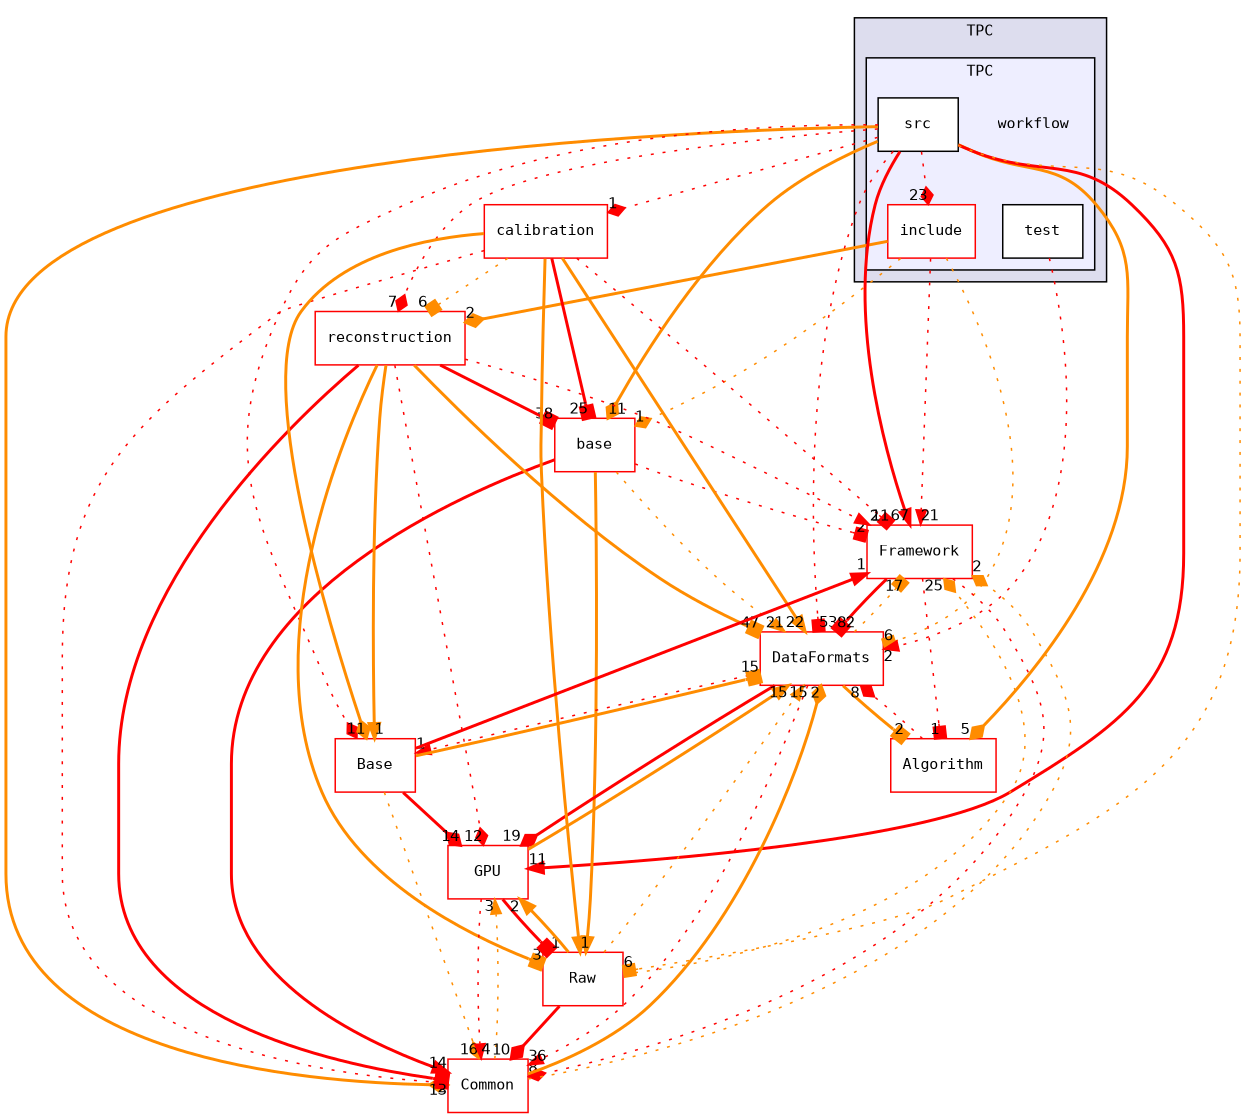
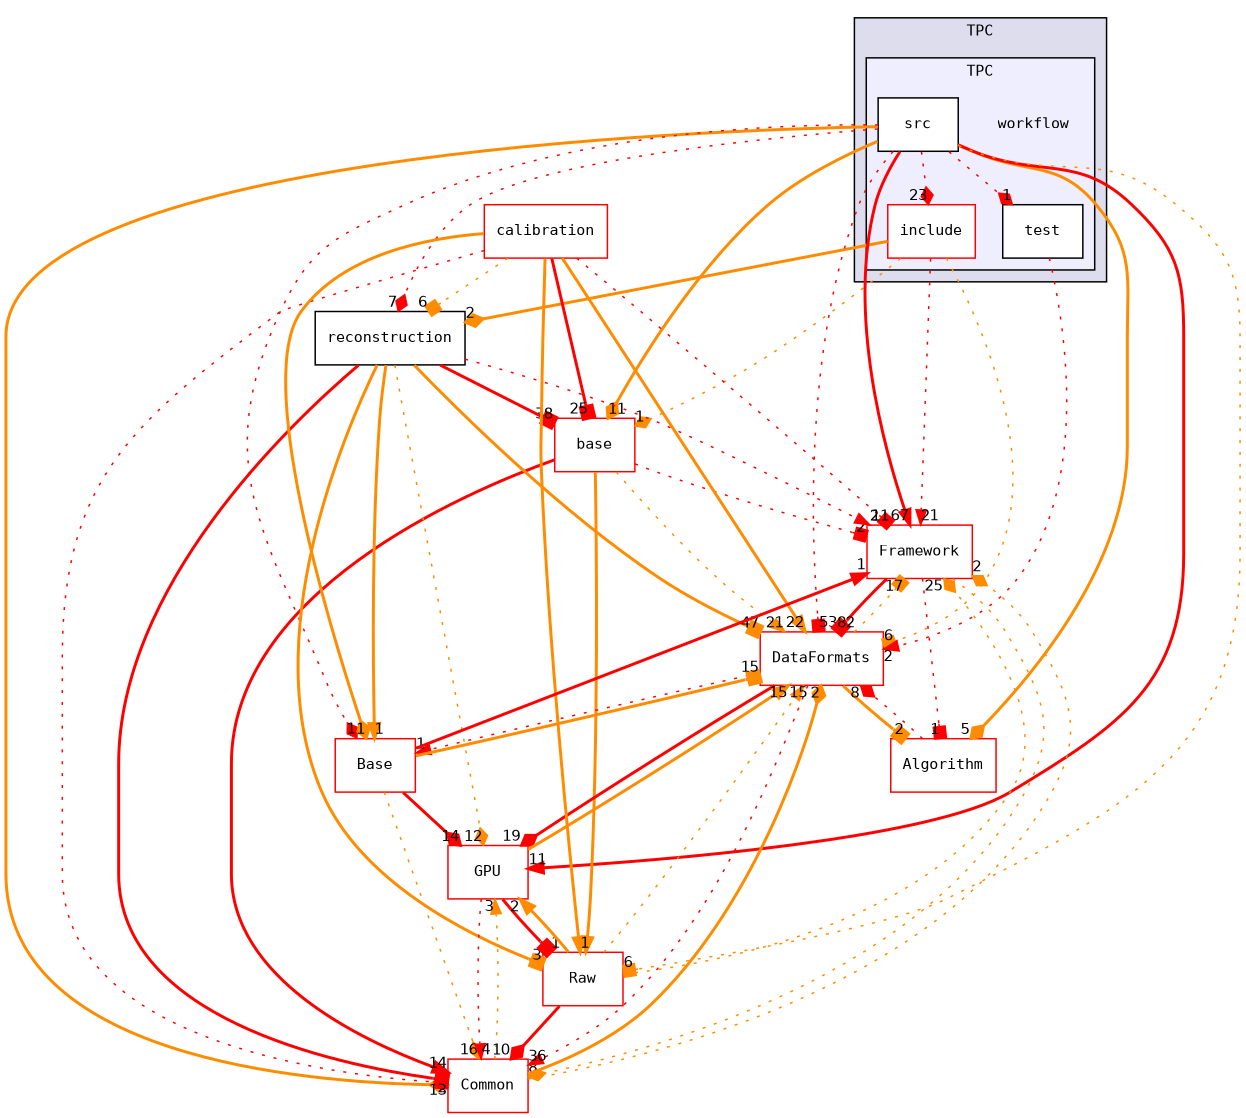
edge "src" -> "calibration": now "src" -> "test"
node "reconstruction": color red -> black
edge "reconstruction" -> "GPU": color red -> darkorange
edge "Framework" -> "Common": color red -> darkorange
